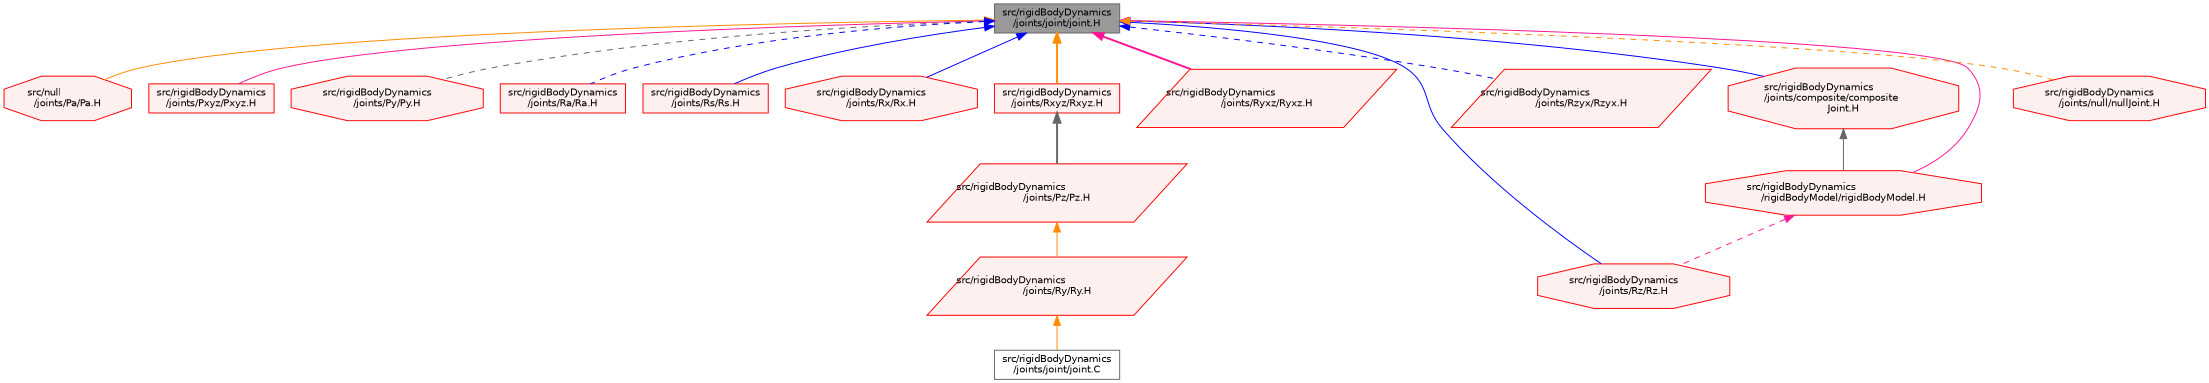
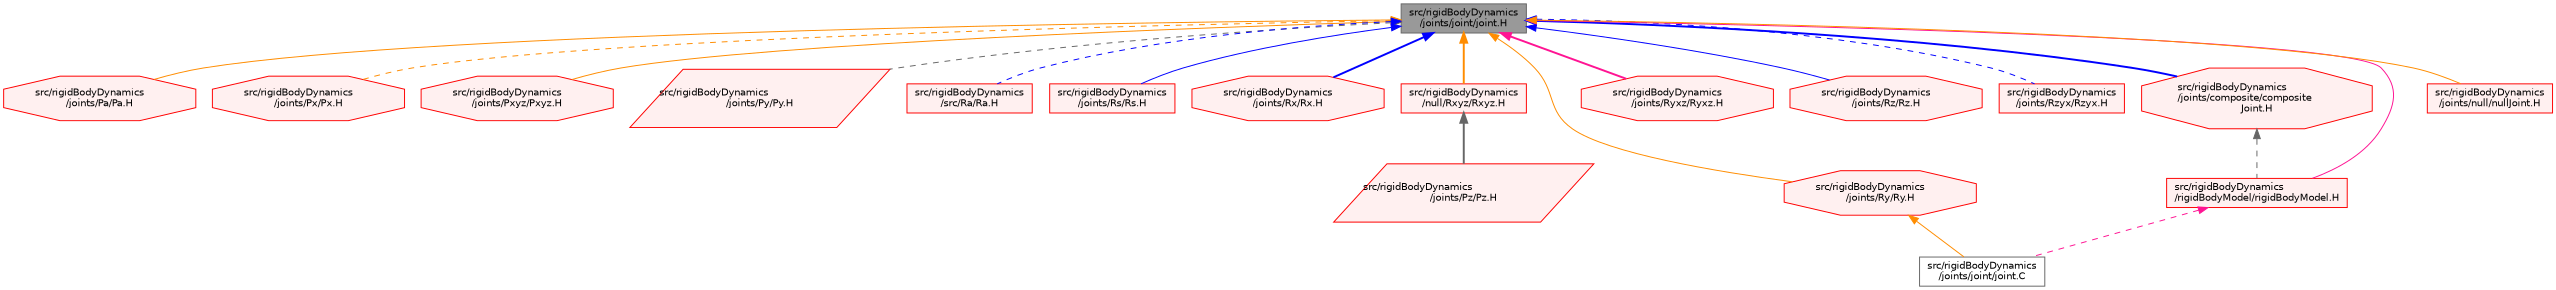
edge "src/rigidBodyDynamics /joints/Pxyz/Pxyz.H" -> "src/rigidBodyDynamics /joints/joint/joint.H": color deeppink -> darkorange
edge "src/rigidBodyDynamics /joints/null/nullJoint.H" -> "src/rigidBodyDynamics /joints/joint/joint.H": style dashed -> solid
edge "src/rigidBodyDynamics /joints/composite/composite Joint.H" -> "src/rigidBodyDynamics /joints/joint/joint.H": style solid -> bold
edge "src/rigidBodyDynamics /joints/Rx/Rx.H" -> "src/rigidBodyDynamics /joints/joint/joint.H": style solid -> bold
node "src/null /joints/Pa/Pa.H": label "src/null /joints/Pa/Pa.H" -> "src/rigidBodyDynamics /joints/Pa/Pa.H"
node "src/rigidBodyDynamics /joints/Pxyz/Pxyz.H": shape box -> octagon
node "src/rigidBodyDynamics /joints/Px/Px.H": added
node "src/rigidBodyDynamics /joints/Py/Py.H": shape octagon -> parallelogram
node "src/rigidBodyDynamics /joints/Ra/Ra.H": label "src/rigidBodyDynamics /joints/Ra/Ra.H" -> "src/rigidBodyDynamics /src/Ra/Ra.H"
node "src/rigidBodyDynamics /joints/Rxyz/Rxyz.H": label "src/rigidBodyDynamics /joints/Rxyz/Rxyz.H" -> "src/rigidBodyDynamics /null/Rxyz/Rxyz.H"
node "src/rigidBodyDynamics /joints/Ryxz/Ryxz.H": shape parallelogram -> octagon
node "src/rigidBodyDynamics /joints/Rzyx/Rzyx.H": shape parallelogram -> box
node "src/rigidBodyDynamics /joints/null/nullJoint.H": shape octagon -> box
edge "src/rigidBodyDynamics /rigidBodyModel/rigidBodyModel.H" -> "src/rigidBodyDynamics /joints/composite/composite Joint.H": style solid -> dashed
node "src/rigidBodyDynamics /rigidBodyModel/rigidBodyModel.H": shape octagon -> box
edge "src/rigidBodyDynamics /joints/Rz/Rz.H" -> "src/rigidBodyDynamics /rigidBodyModel/rigidBodyModel.H": now "src/rigidBodyDynamics /joints/joint/joint.C" -> "src/rigidBodyDynamics /rigidBodyModel/rigidBodyModel.H"
edge "src/rigidBodyDynamics /joints/Ry/Ry.H" -> "src/rigidBodyDynamics /joints/Pz/Pz.H": now "src/rigidBodyDynamics /joints/Ry/Ry.H" -> "src/rigidBodyDynamics /joints/joint/joint.H"
node "src/rigidBodyDynamics /joints/Ry/Ry.H": shape parallelogram -> octagon
